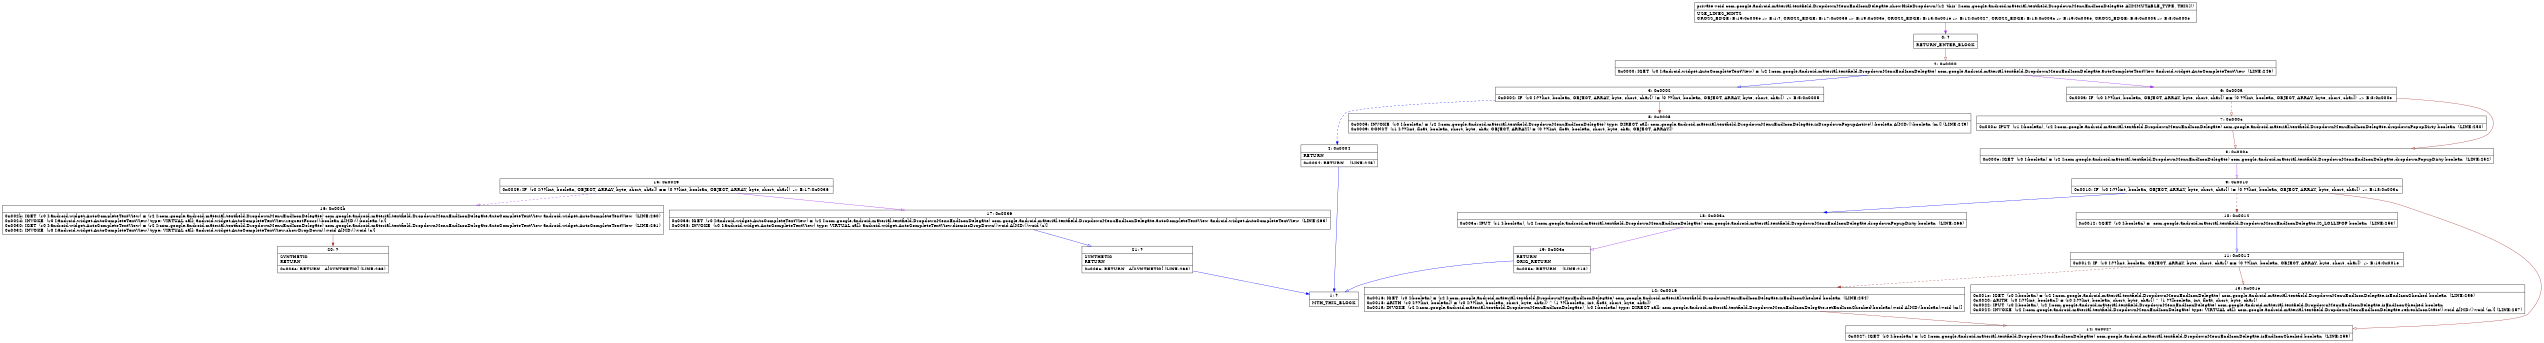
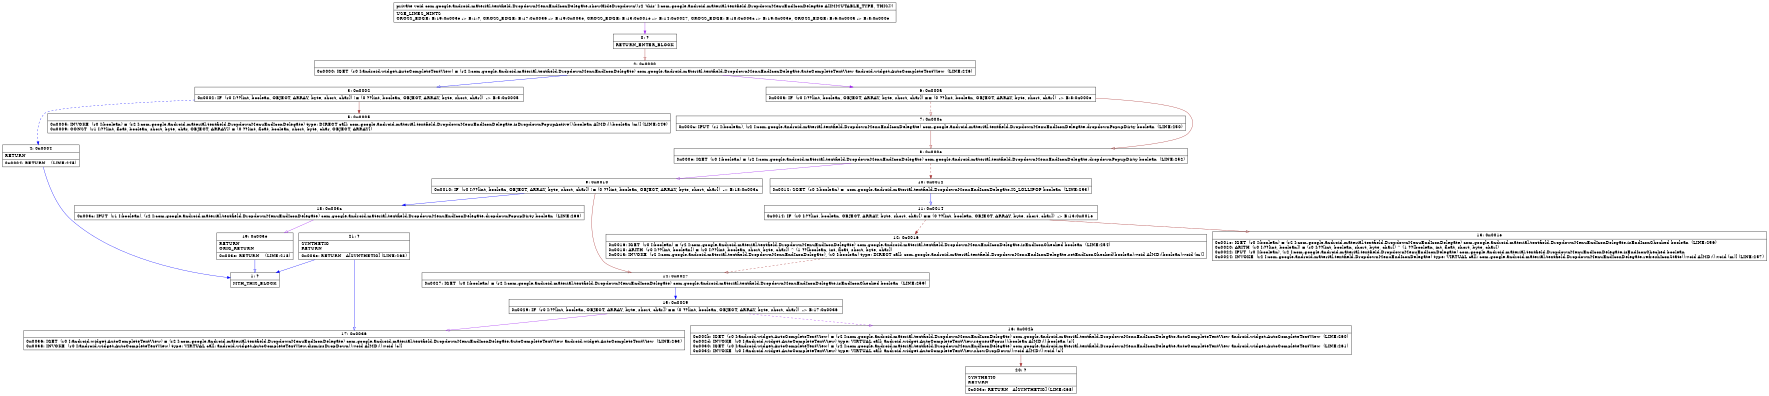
edge "9: 0x0010" -> "10: 0x0012": now "8: 0x000e" -> "10: 0x0012"
edge "17: 0x0036" -> "21: ?": reversed
edge "14: 0x0027" -> "15: 0x0029": added
edge "12: 0x0016" -> "14: 0x0027": style solid -> dashed
